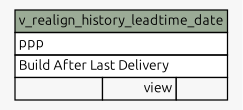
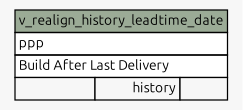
node "v_realign_history_leadtime_date": text "view" -> "history"
